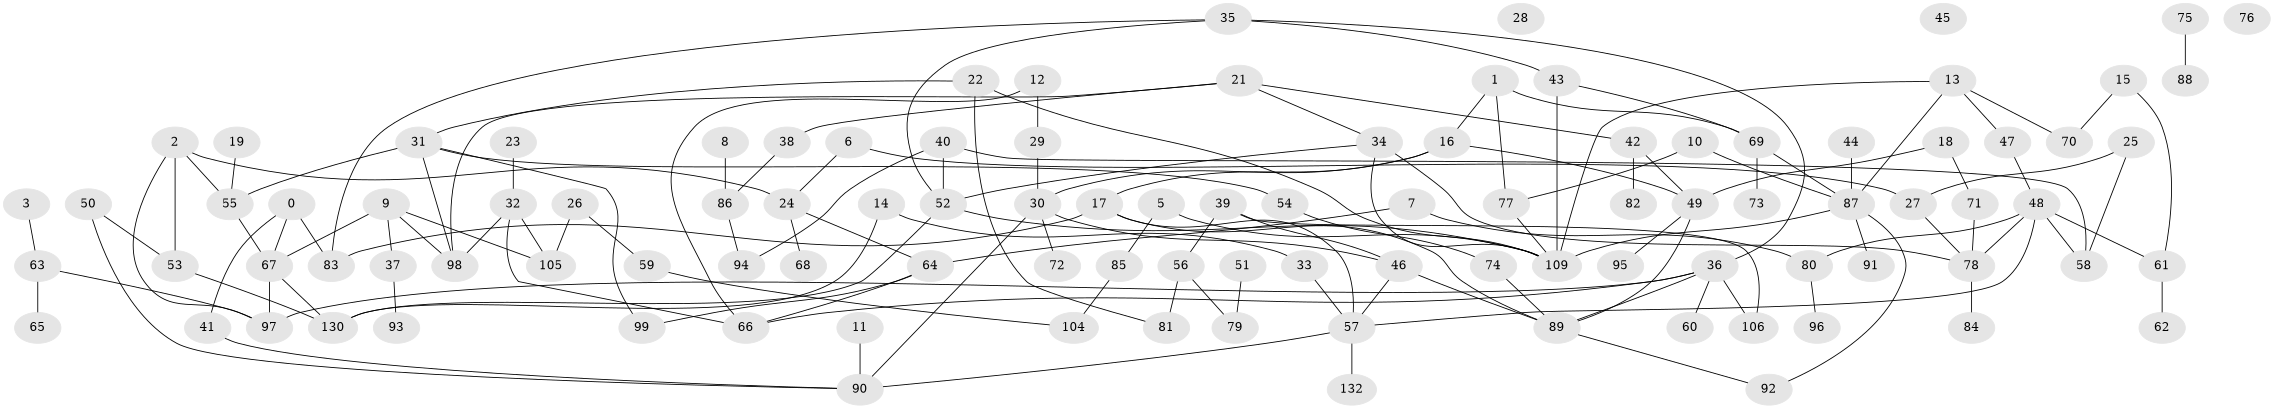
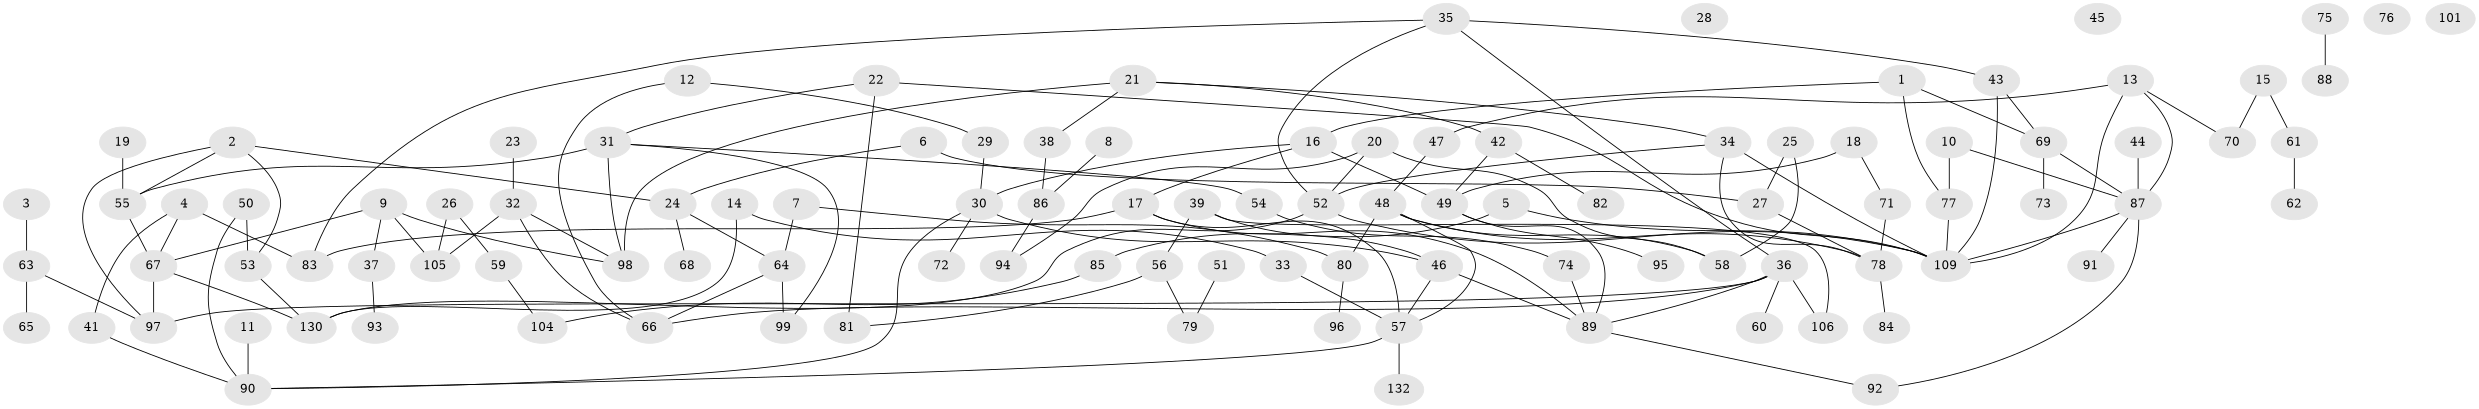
node "101": added
node "40": label "40" -> "20"
node "0": label "0" -> "4"
edge "48" -- "61": removed
